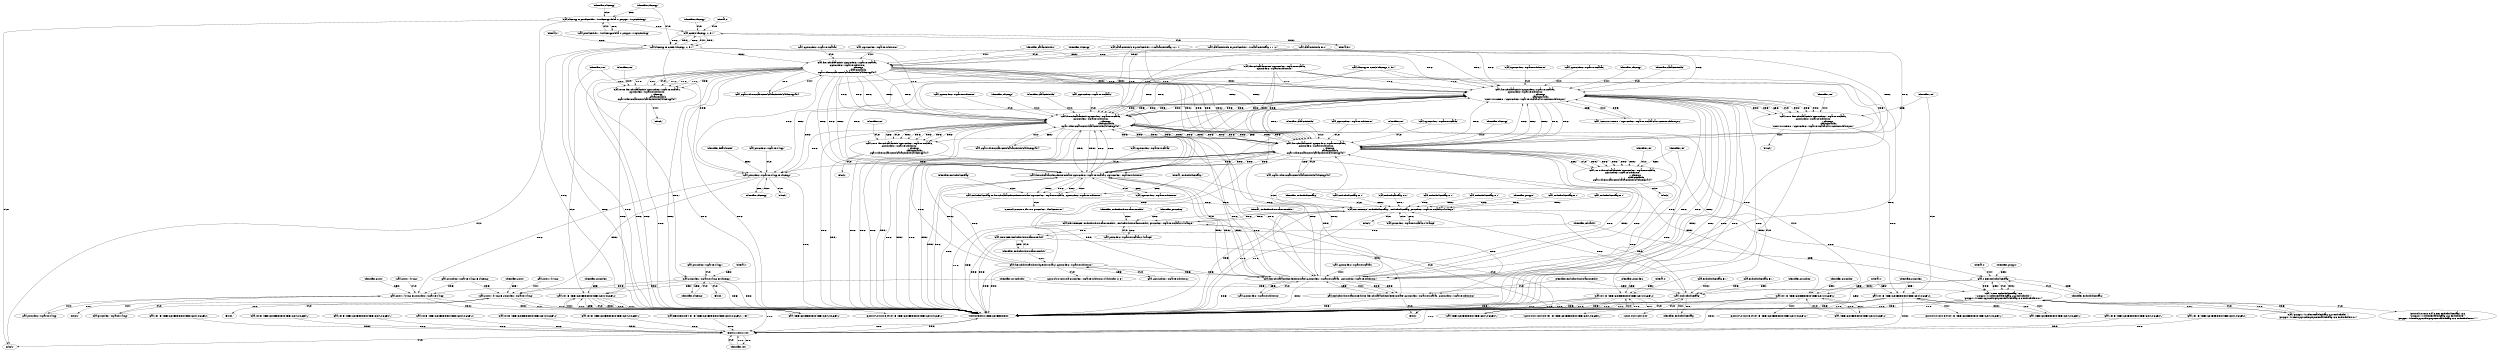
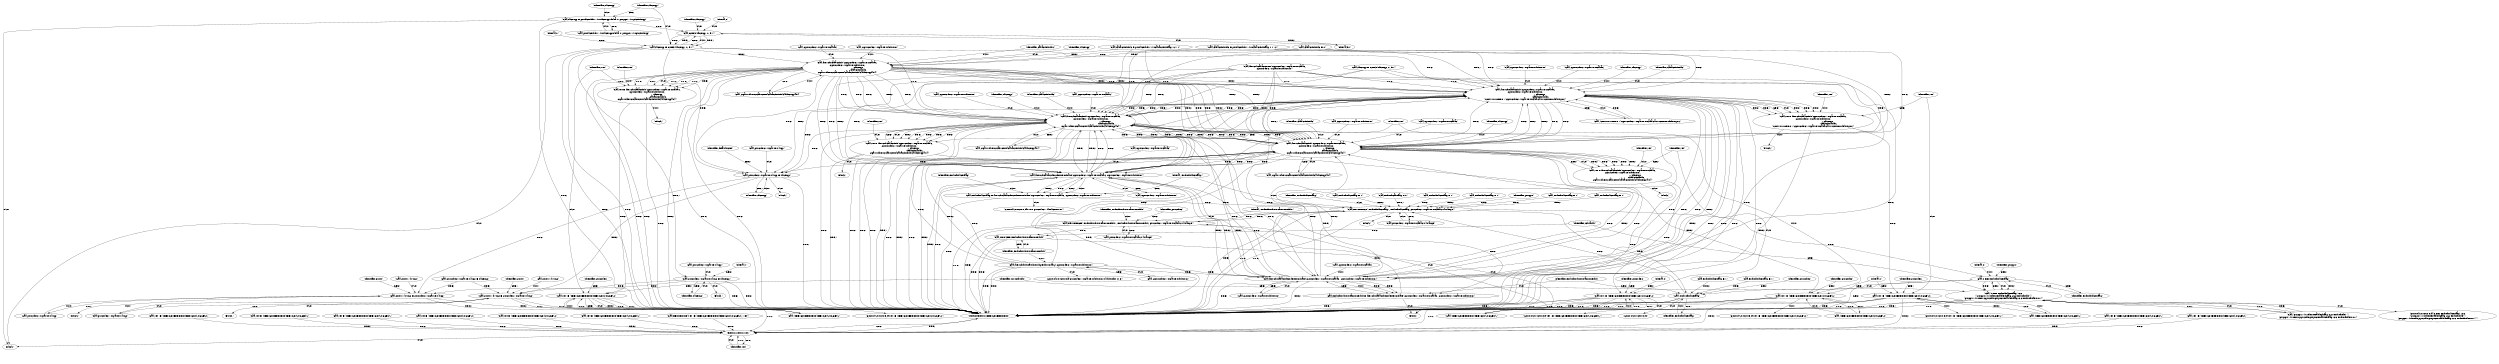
edge "(Identifier,cur_ctb_idx)" -> "(Call,!end_of_slice_flag)": label "DDG: " -> "CFG: "
edge "(Call,0 == end_of_slice_flag)" -> "(Call,!end_of_slice_flag)": label "DDG: " -> "AST: "
